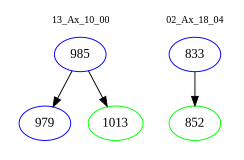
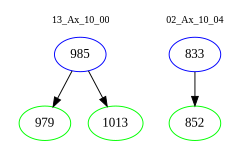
cluster "02_Ax_18_04": label "02_Ax_18_04" -> "02_Ax_10_04"
node "979": color blue -> green
